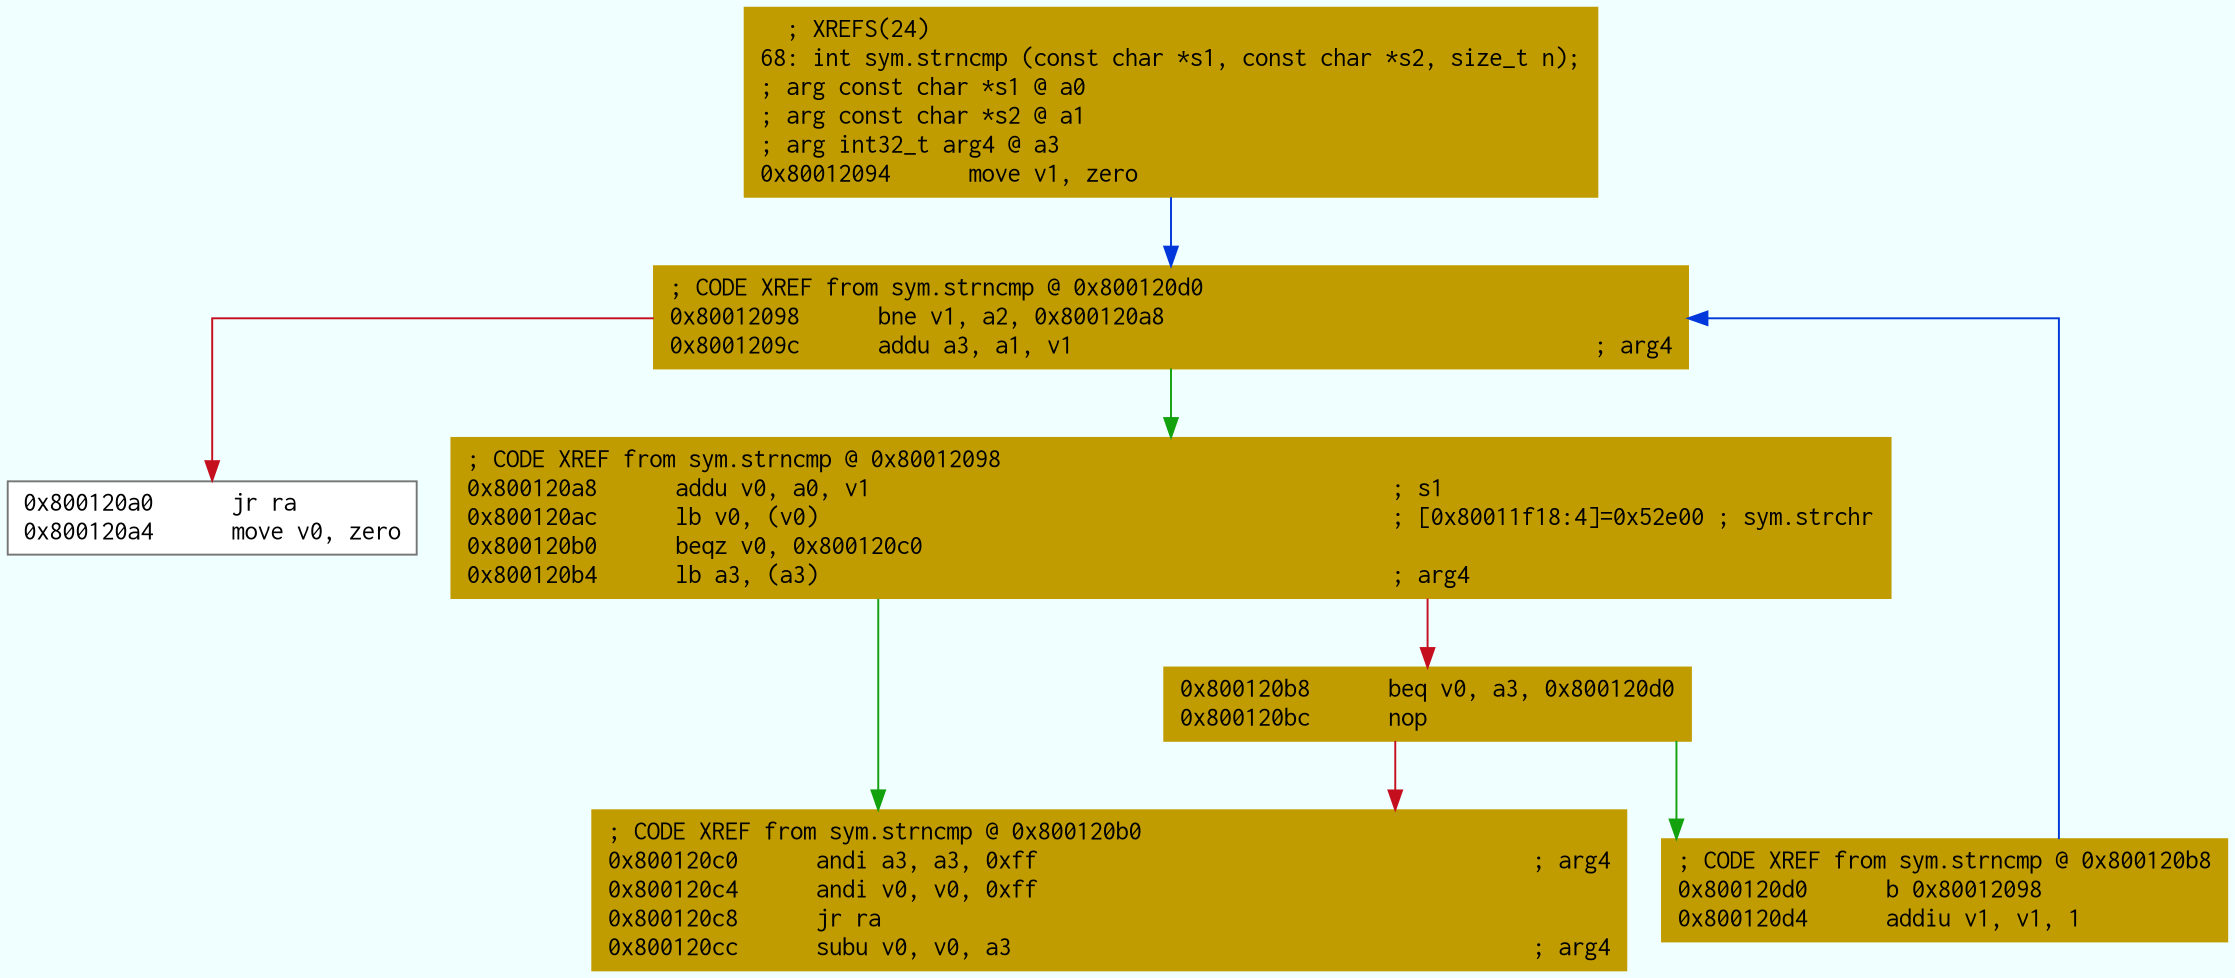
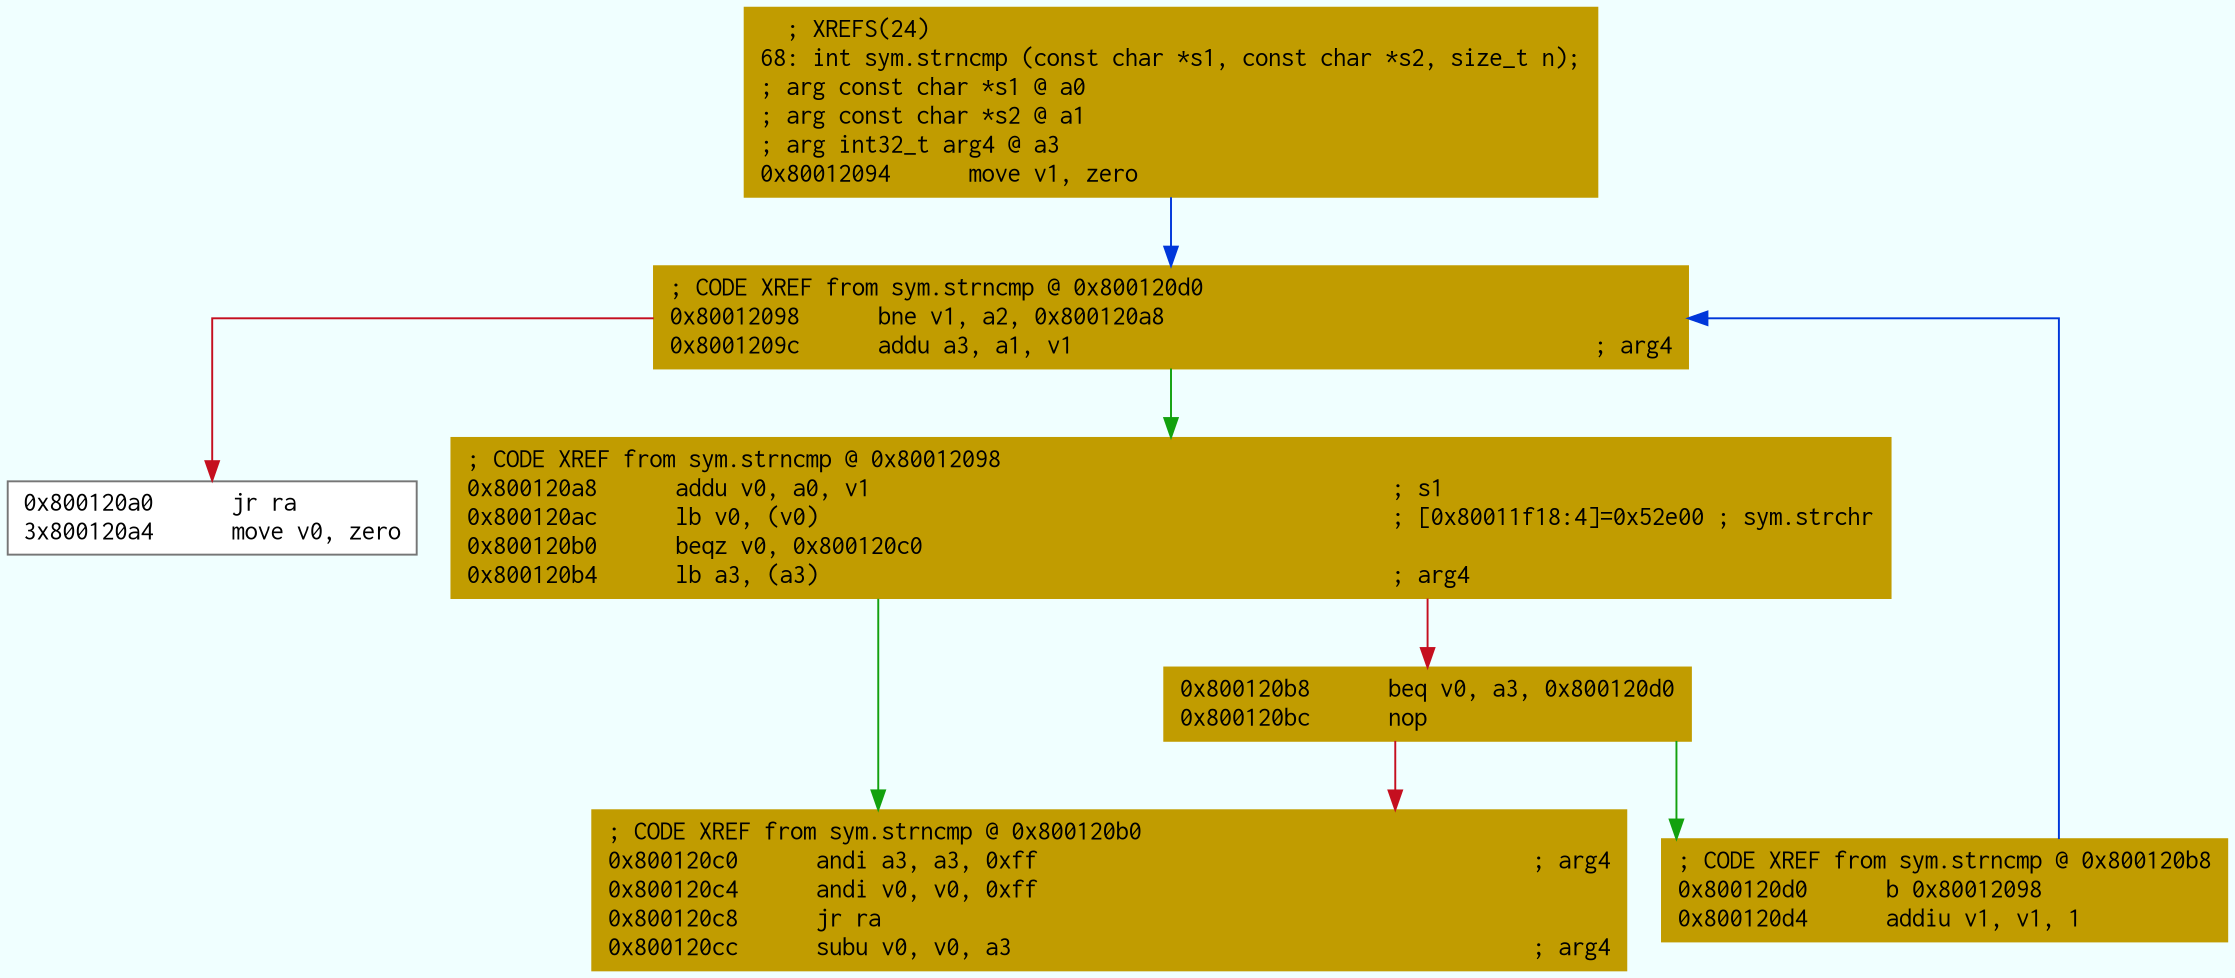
node "0x800120a0      jr ra 0x800120a4      move v0, zero": label "0x800120a0      jr ra 0x800120a4      move v0, zero" -> "0x800120a0      jr ra 3x800120a4      move v0, zero"
